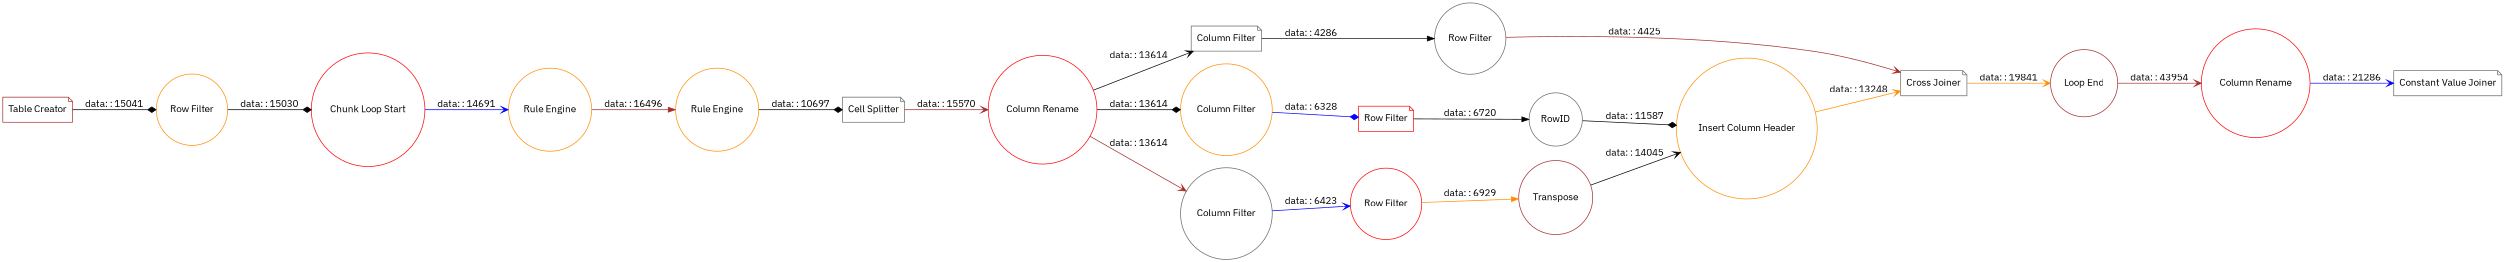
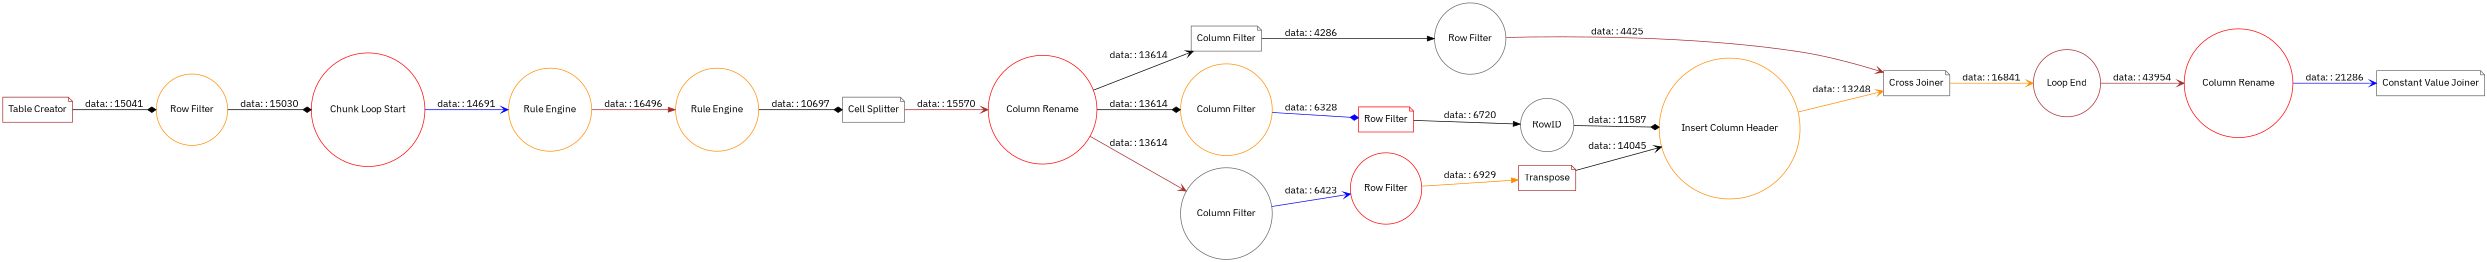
edge "Cross Joiner" -> "Loop End": label "data: : 19841" -> "data: : 16841"
node "Transpose": shape circle -> note
